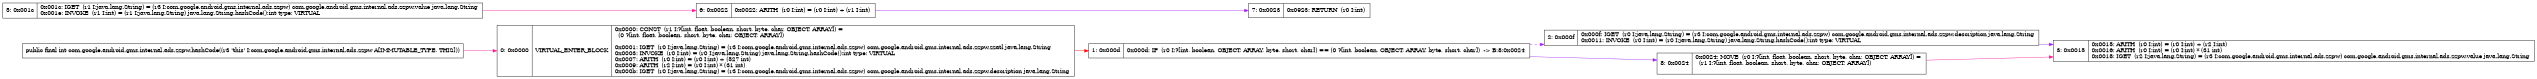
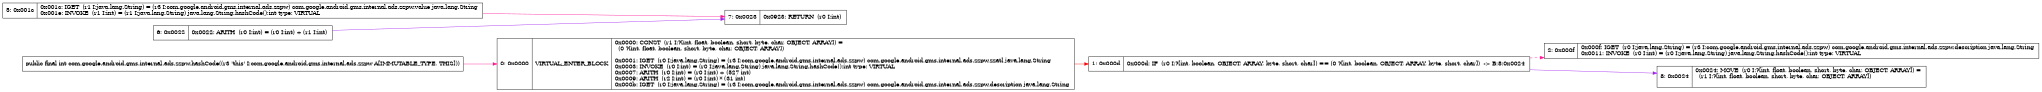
edge "5: 0x001c" -> "6: 0x0022": now "5: 0x001c" -> "7: 0x0023"
edge "1: 0x000d" -> "2: 0x000f": color purple -> deeppink
node "3: 0x0015": removed
